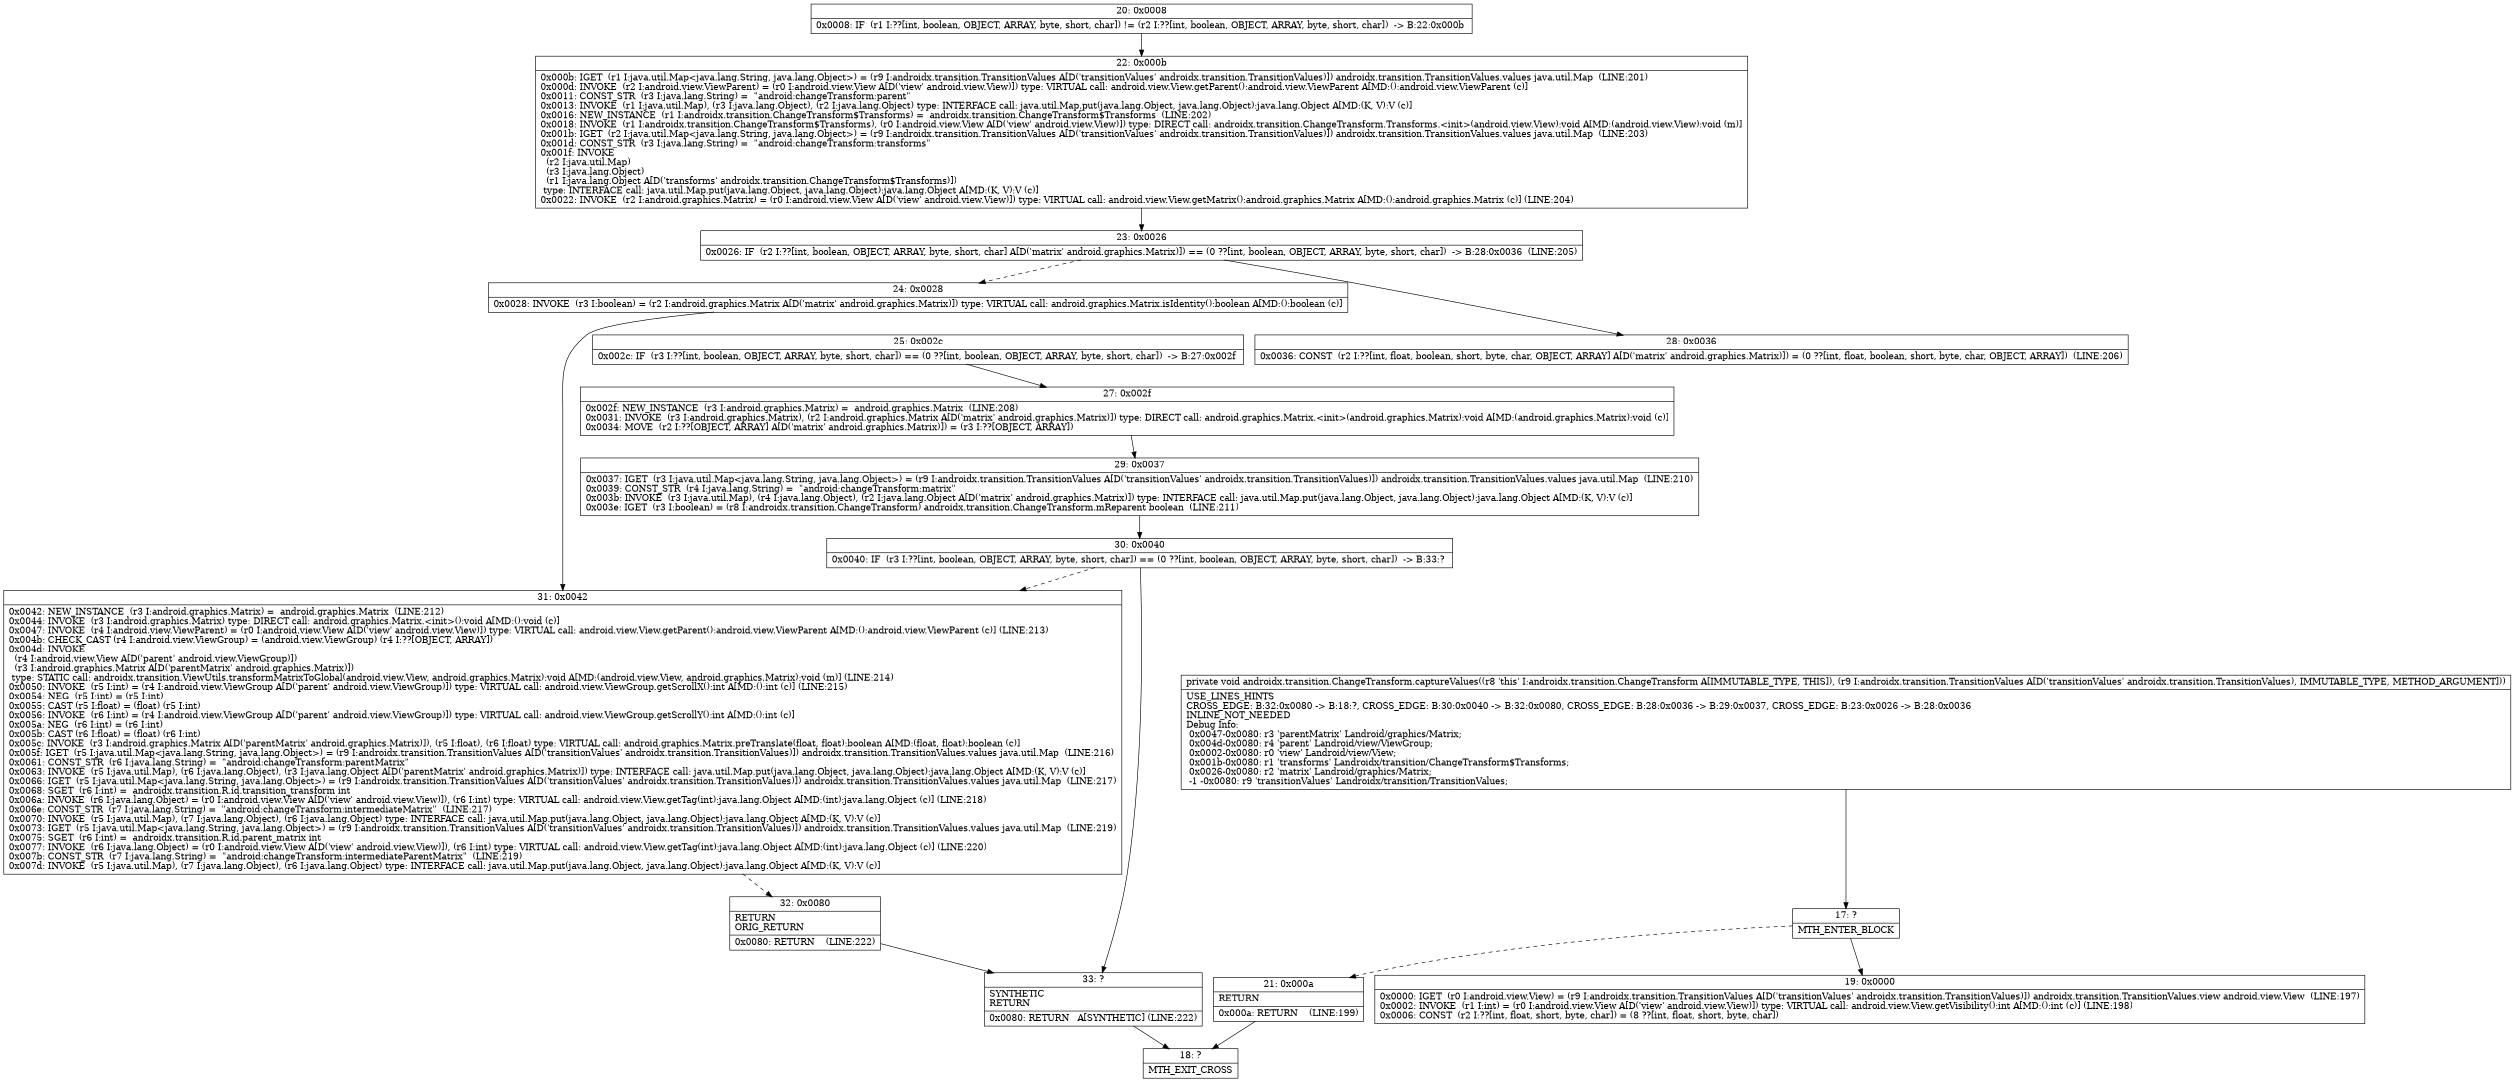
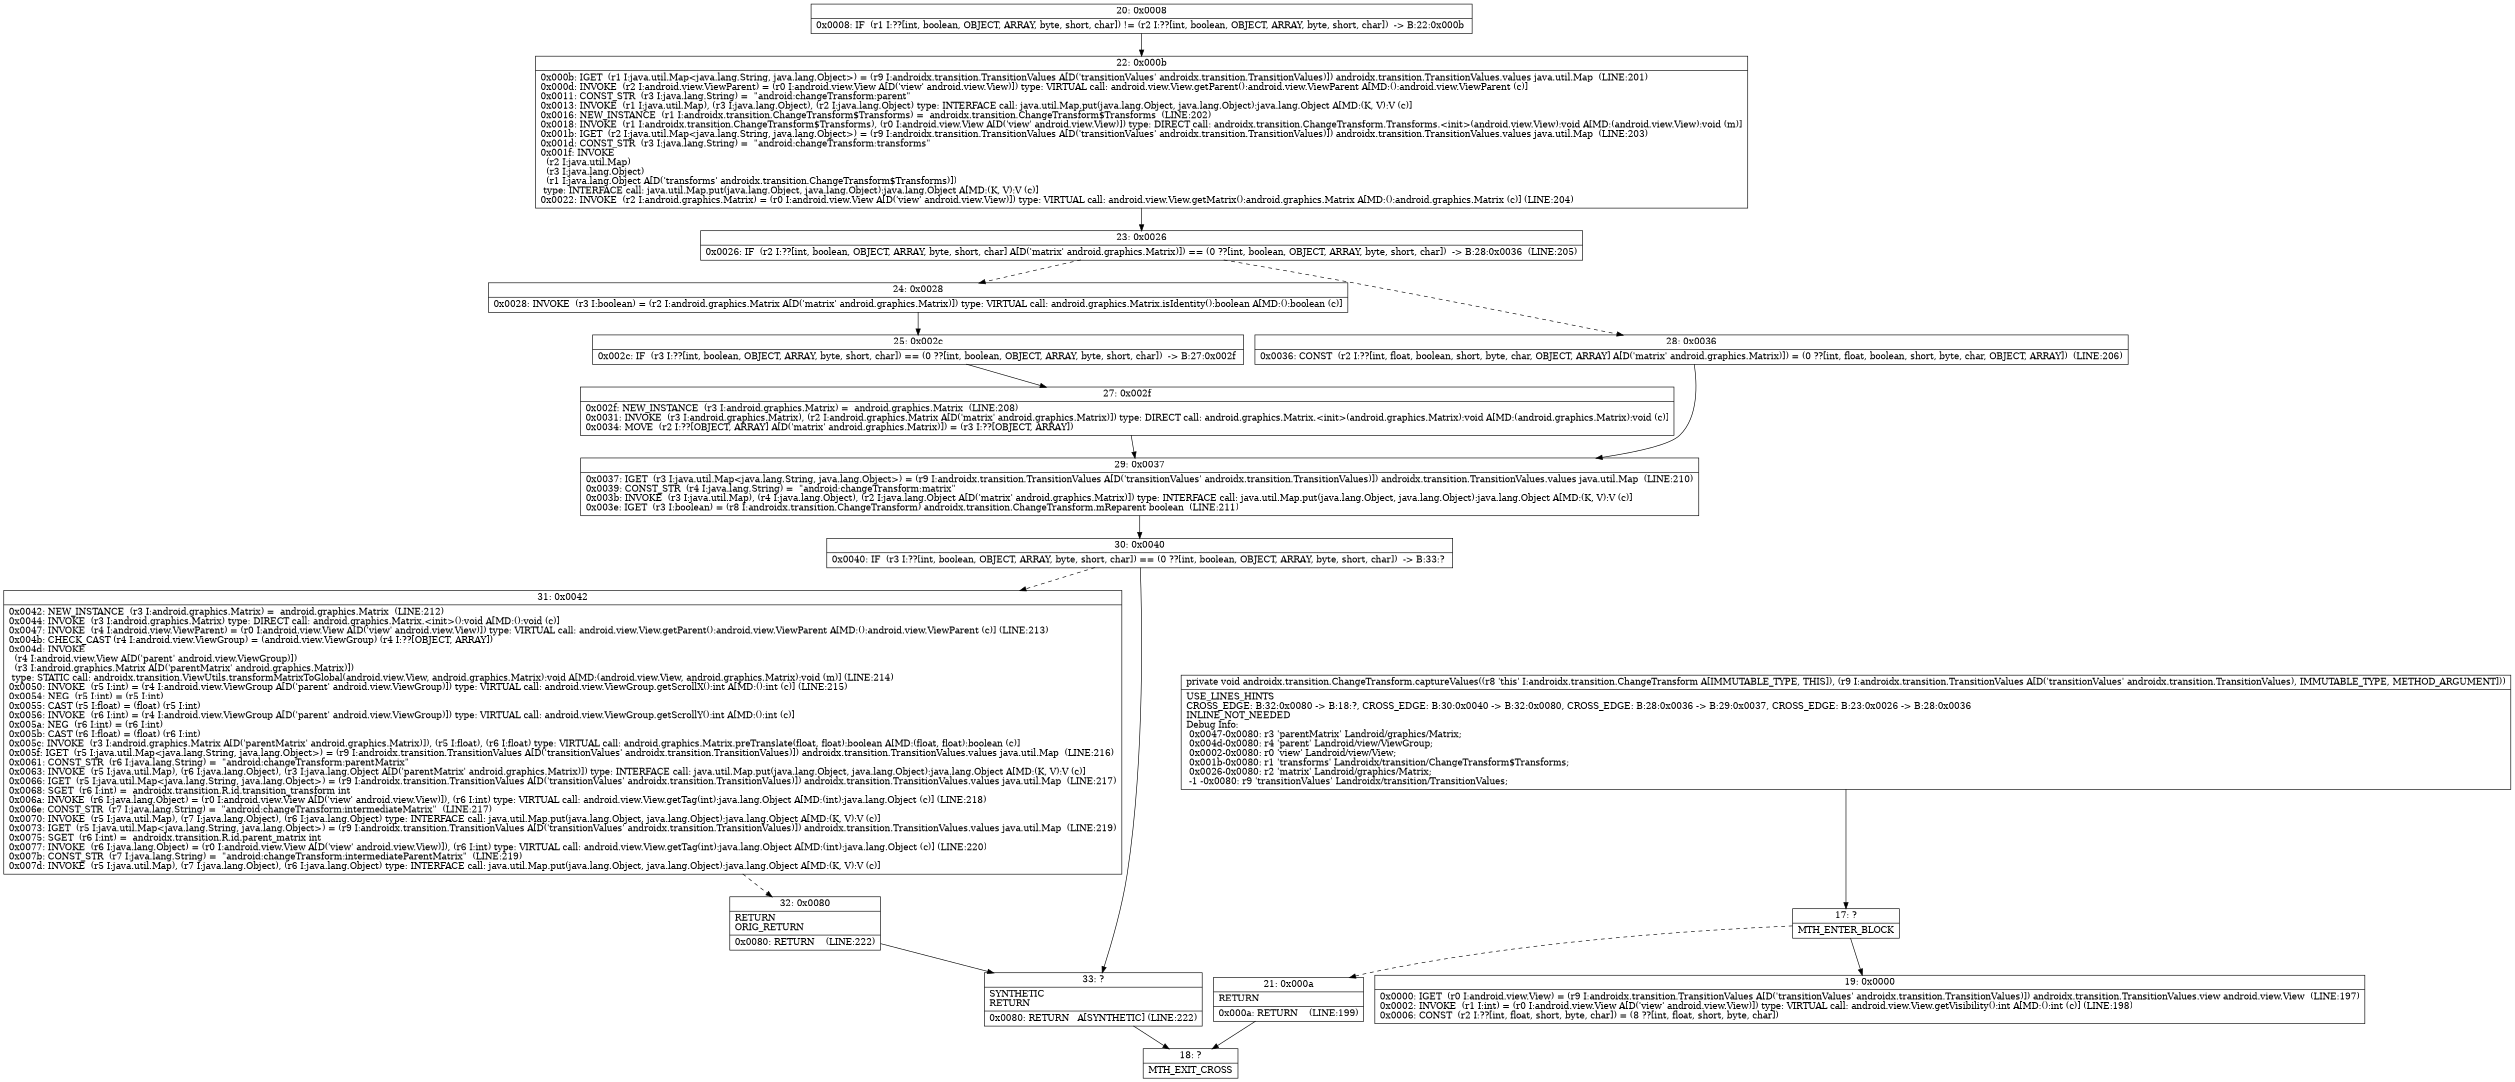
edge "23: 0x0026" -> "28: 0x0036": style solid -> dashed
edge "24: 0x0028" -> "31: 0x0042": now "24: 0x0028" -> "25: 0x002c"
edge "28: 0x0036" -> "29: 0x0037": added
